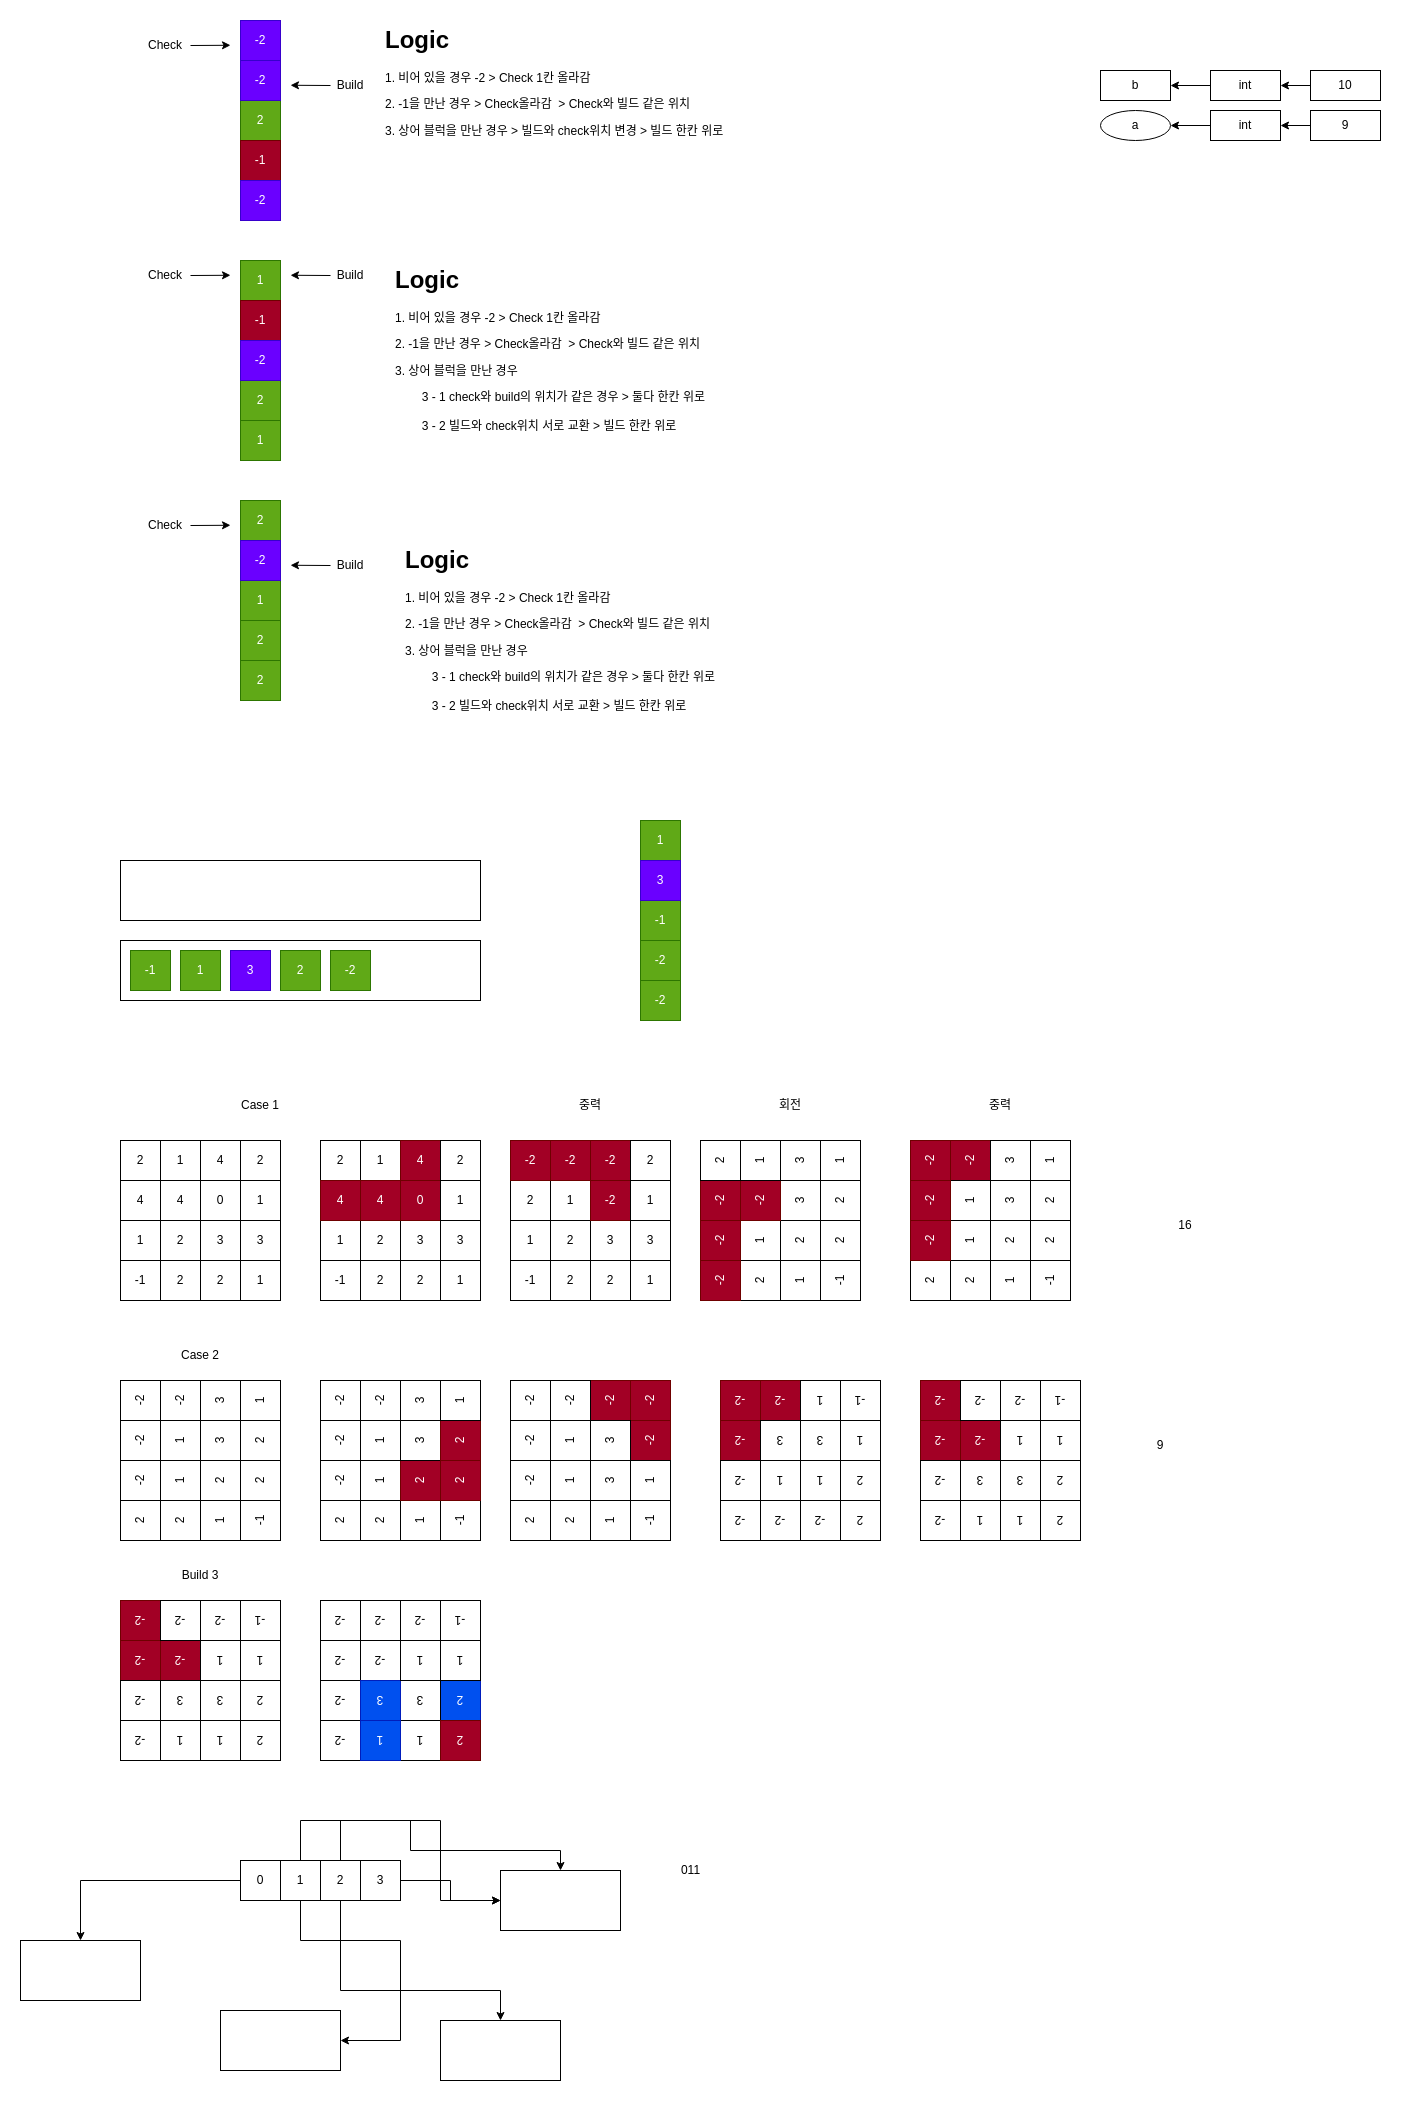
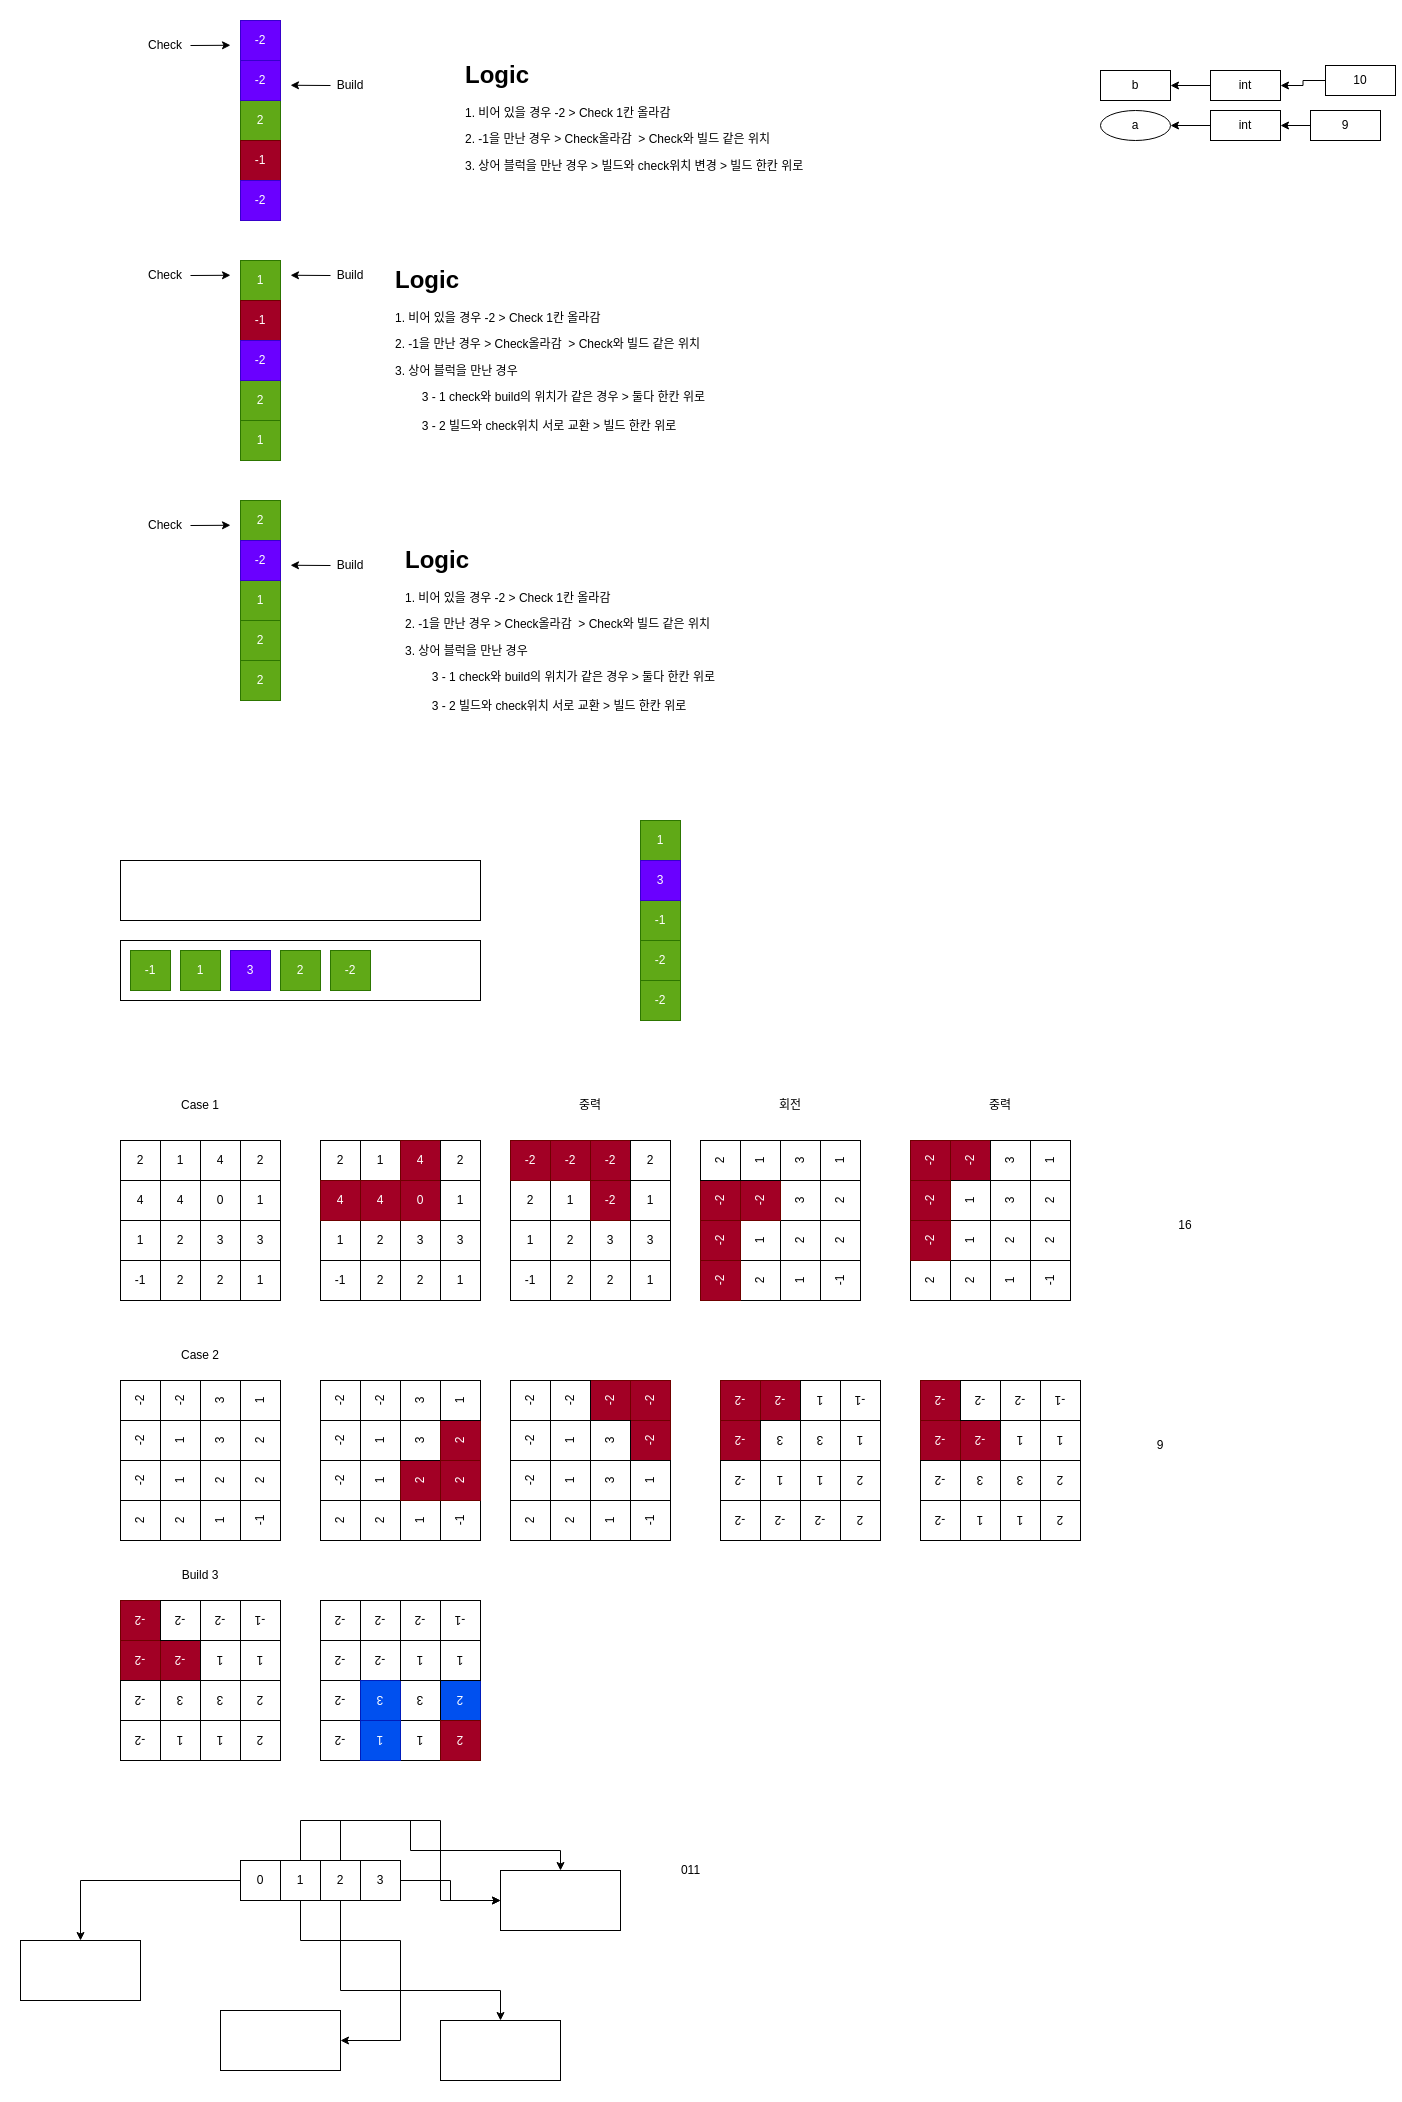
node "Logic1. 비어 있을 경우 -2 > Check 1칸 올라감 2. -1을 만난 경우 > Check올라감 > Check와 빌드 같은 위치 3. 상어 블럭을 만난 경우 > 빌드와 check위치 변경 > 빌드 한칸 위로": moved (571, 86) -> (651, 121)
node "10": moved (1346, 86) -> (1361, 81)
node "Case 1": moved (261, 1106) -> (201, 1106)
